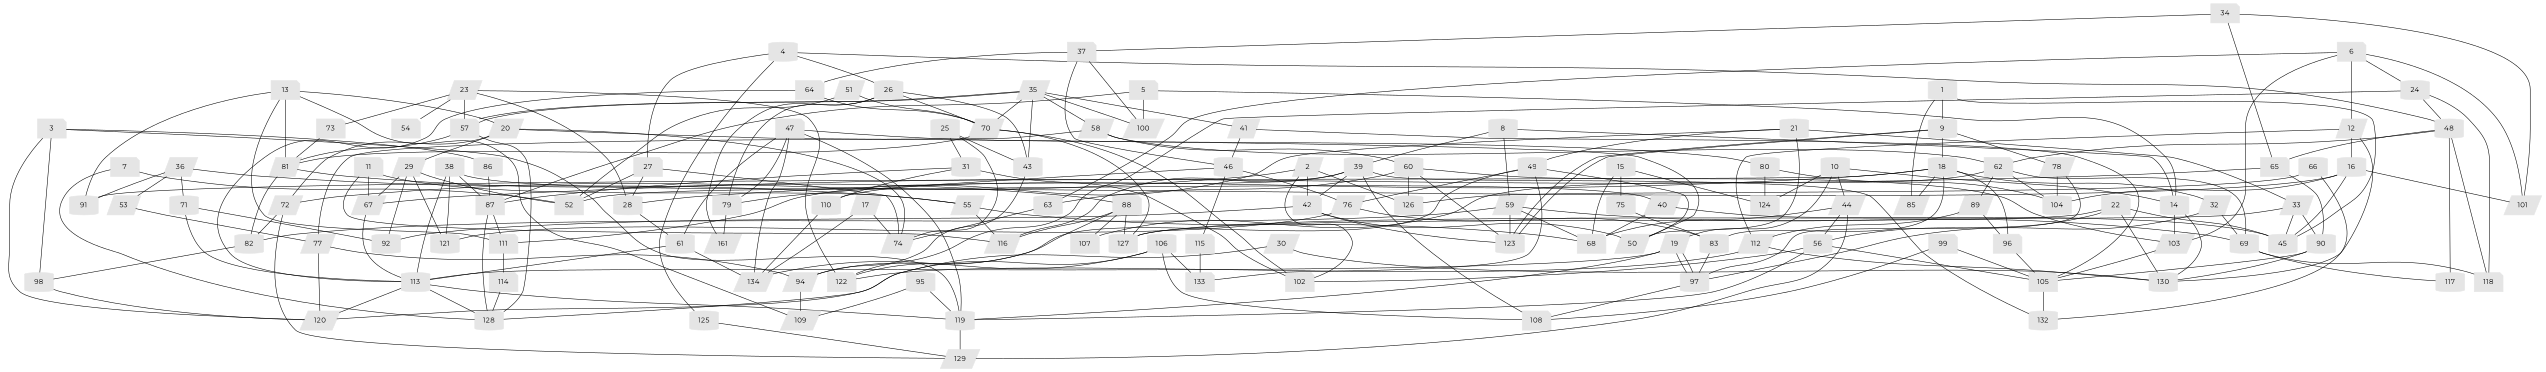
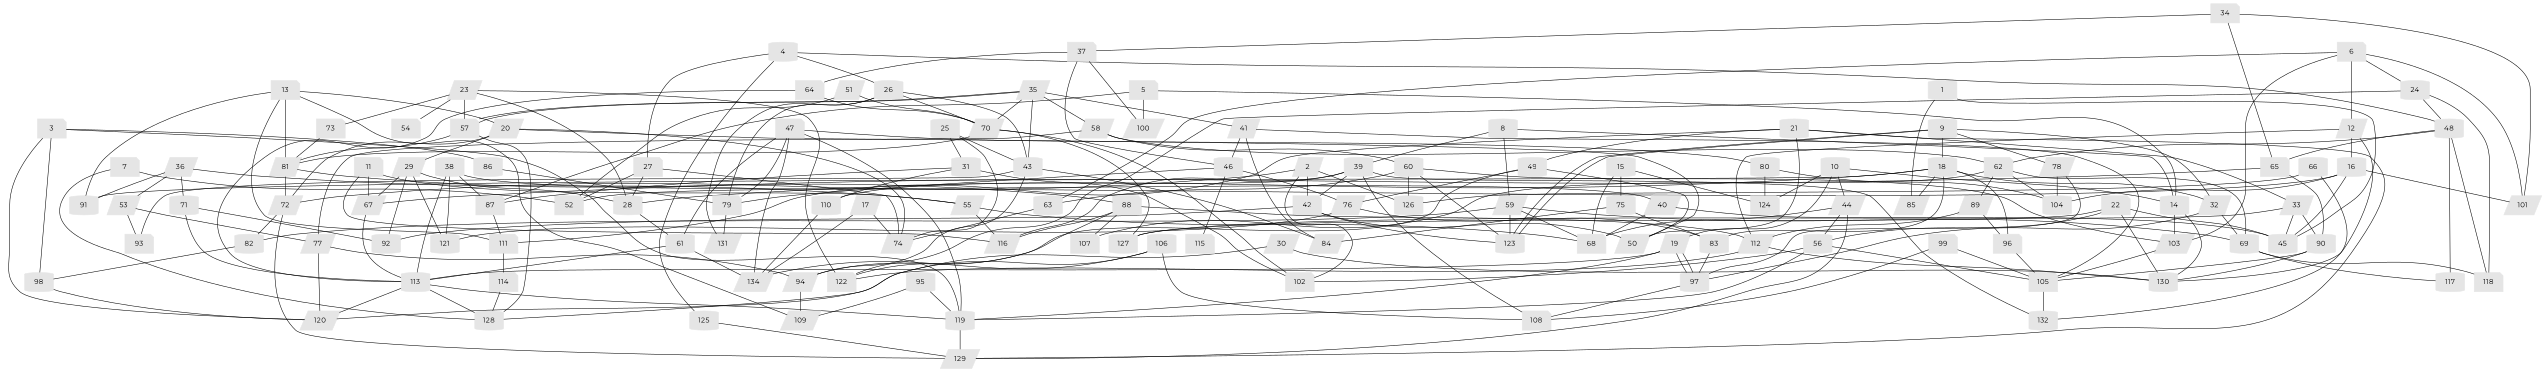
edge "35" -- "100": removed
edge "1" -- "9": now "32" -- "9"
edge "86" -- "87": now "86" -- "79"
edge "29" -- "52": now "29" -- "28"
edge "81" -- "82": now "81" -- "72"
edge "88" -- "127": now "88" -- "112"
node "93": added
node "161": label "161" -> "131"
node "84": added
edge "87" -- "128": removed
node "133": removed
edge "21" -- "129": added
